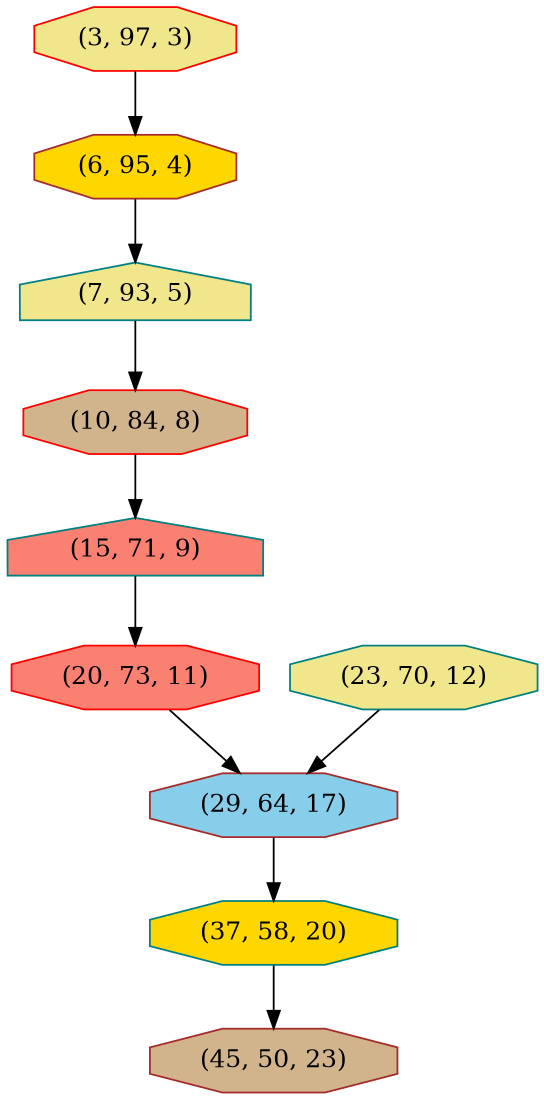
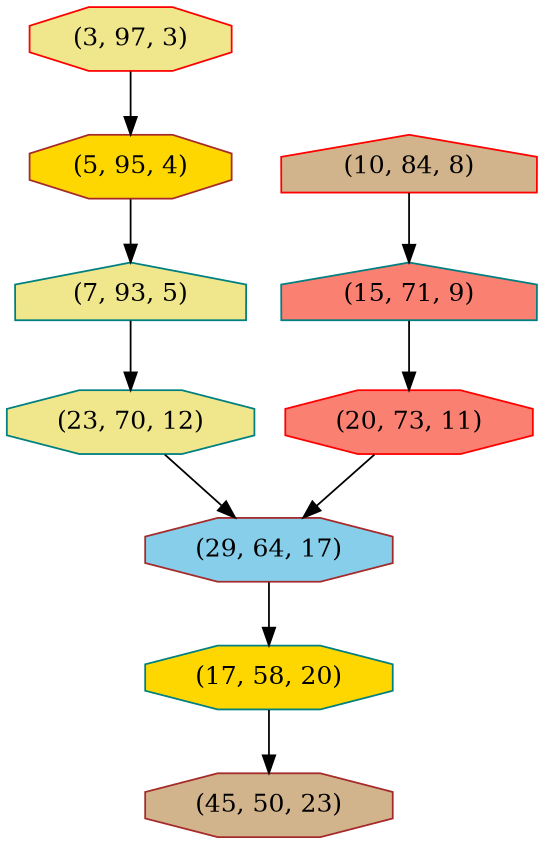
node "(6, 95, 4)": label "(6, 95, 4)" -> "(5, 95, 4)"
edge "(7, 93, 5)" -> "(10, 84, 8)": now "(7, 93, 5)" -> "(23, 70, 12)"
node "(10, 84, 8)": shape octagon -> house
node "(37, 58, 20)": label "(37, 58, 20)" -> "(17, 58, 20)"
